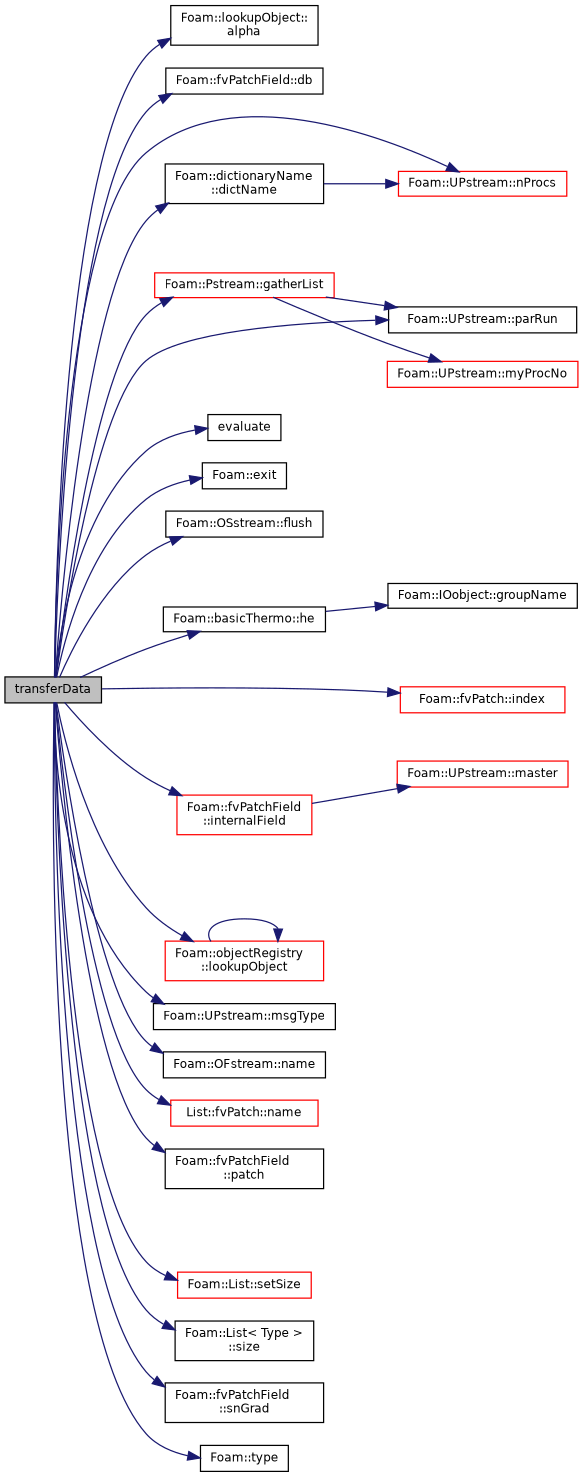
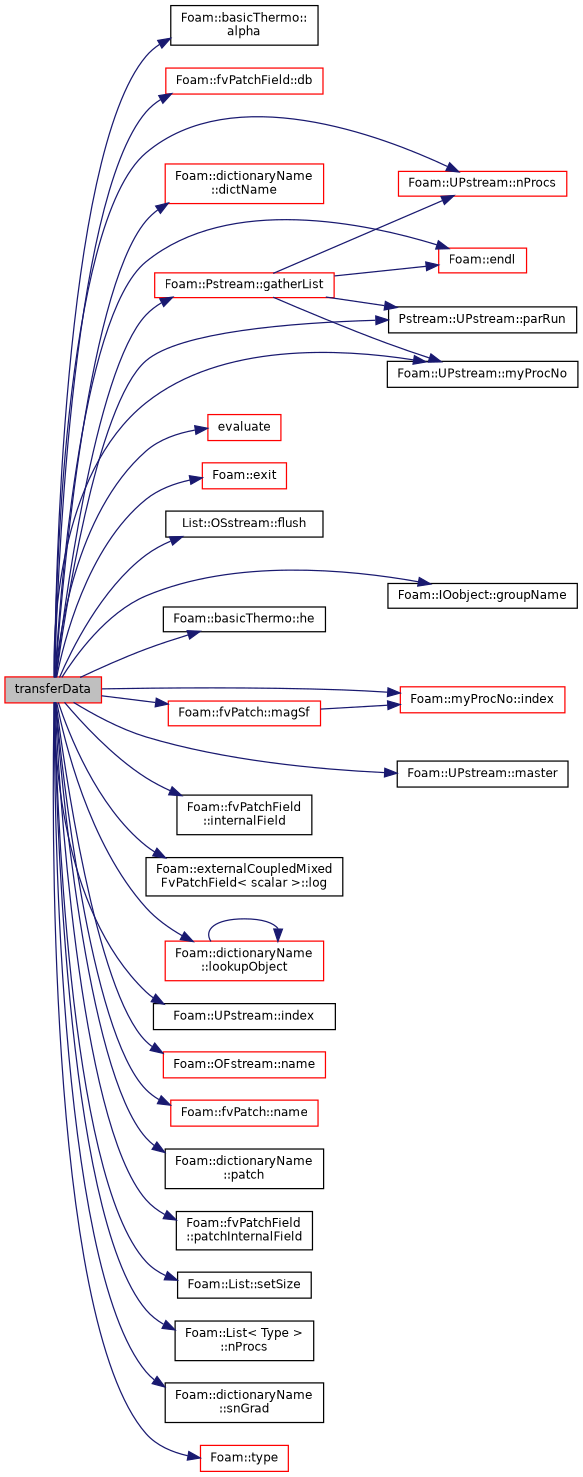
node "Foam::lookupObject:: alpha": label "Foam::lookupObject:: alpha" -> "Foam::basicThermo:: alpha"
node "Foam::fvPatchField::db": color black -> red
node "Foam::dictionaryName ::dictName": color black -> red
edge "Foam::dictionaryName ::dictName" -> "Foam::UPstream::nProcs": now "Foam::Pstream::gatherList" -> "Foam::UPstream::nProcs"
node "Foam::endl": added
node "Foam::UPstream::parRun": label "Foam::UPstream::parRun" -> "Pstream::UPstream::parRun"
node "Foam::UPstream::myProcNo": color red -> black
edge "transferData" -> "Foam::UPstream::myProcNo": added
node "evaluate": color black -> red
node "Foam::exit": color black -> red
node "Foam::OSstream::flush": label "Foam::OSstream::flush" -> "List::OSstream::flush"
edge "Foam::basicThermo::he" -> "Foam::IOobject::groupName": now "transferData" -> "Foam::IOobject::groupName"
node "transferData": color black -> red
node "Foam::fvPatch::index": label "Foam::fvPatch::index" -> "Foam::myProcNo::index"
node "Foam::fvPatch::magSf": added
node "Foam::UPstream::master": color red -> black
edge "Foam::fvPatchField ::internalField" -> "Foam::UPstream::master": now "transferData" -> "Foam::UPstream::master"
node "Foam::fvPatchField ::internalField": color red -> black
node "Foam::externalCoupledMixed FvPatchField< scalar >::log": added
node "Foam::objectRegistry ::lookupObject": label "Foam::objectRegistry ::lookupObject" -> "Foam::dictionaryName ::lookupObject"
node "Foam::UPstream::msgType": label "Foam::UPstream::msgType" -> "Foam::UPstream::index"
node "Foam::OFstream::name": color black -> red
node "List::fvPatch::name": label "List::fvPatch::name" -> "Foam::fvPatch::name"
node "Foam::fvPatchField ::patch": label "Foam::fvPatchField ::patch" -> "Foam::dictionaryName ::patch"
node "Foam::fvPatchField ::patchInternalField": added
node "Foam::List::setSize": color red -> black
node "Foam::List< Type > ::size": label "Foam::List< Type > ::size" -> "Foam::List< Type > ::nProcs"
node "Foam::fvPatchField ::snGrad": label "Foam::fvPatchField ::snGrad" -> "Foam::dictionaryName ::snGrad"
node "Foam::type": color black -> red
